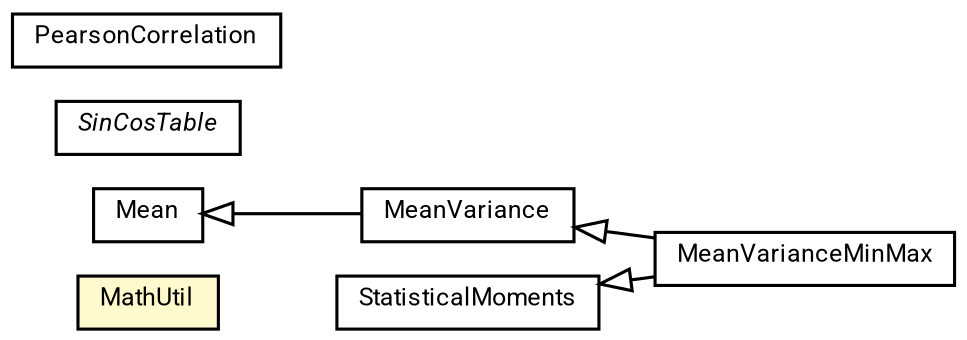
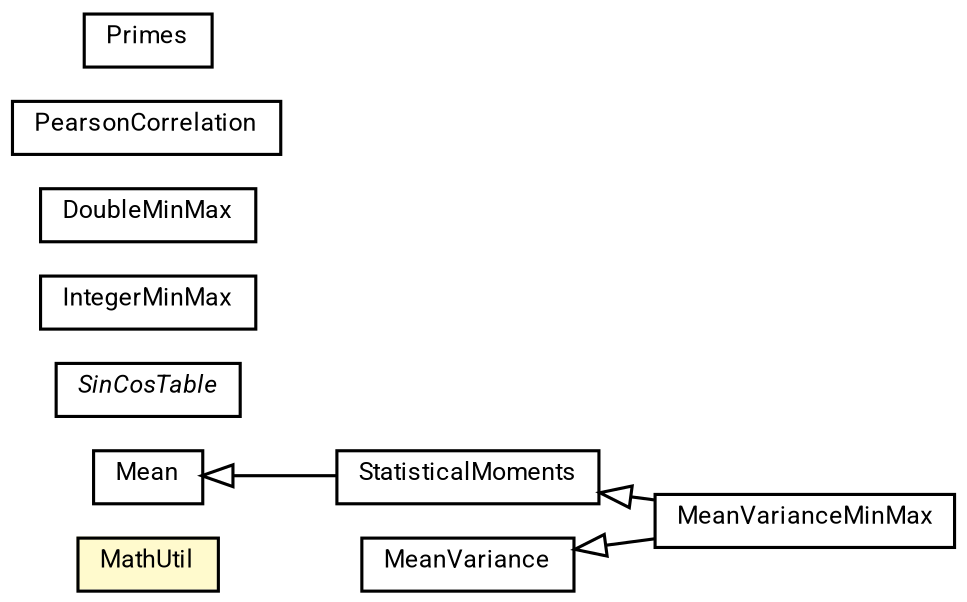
node "Primes": added
node "DoubleMinMax": added
edge "MeanVariance" -> "Mean": now "StatisticalMoments" -> "Mean"
node "IntegerMinMax": added
